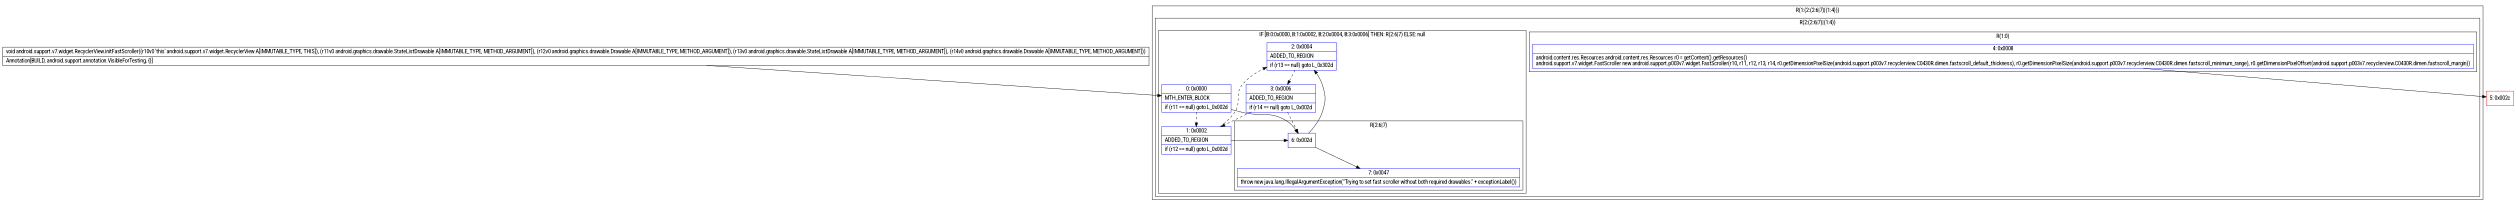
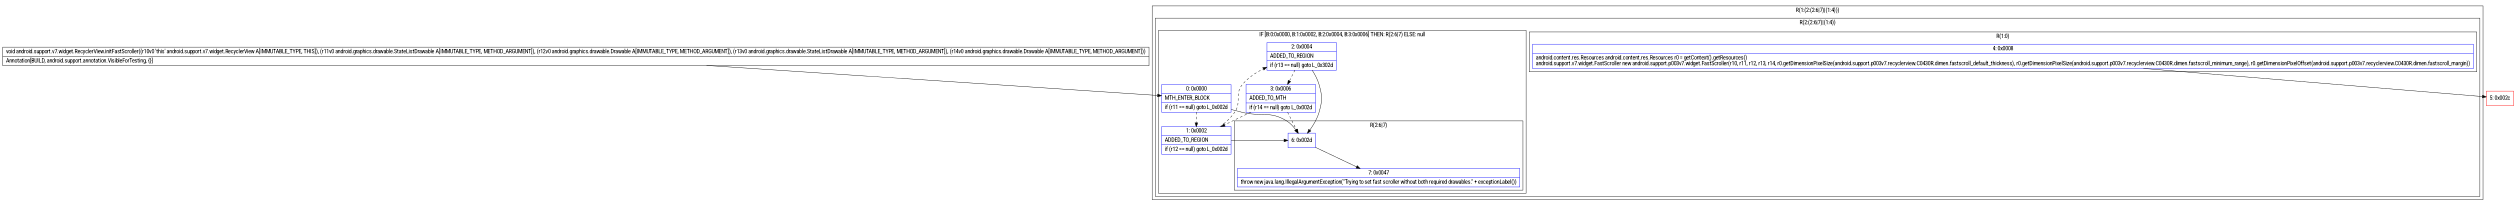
node "3: 0x0006": text "ADDED_TO_REGION" -> "ADDED_TO_MTH"
edge "6: 0x002d" -> "2: 0x0004": reversed
